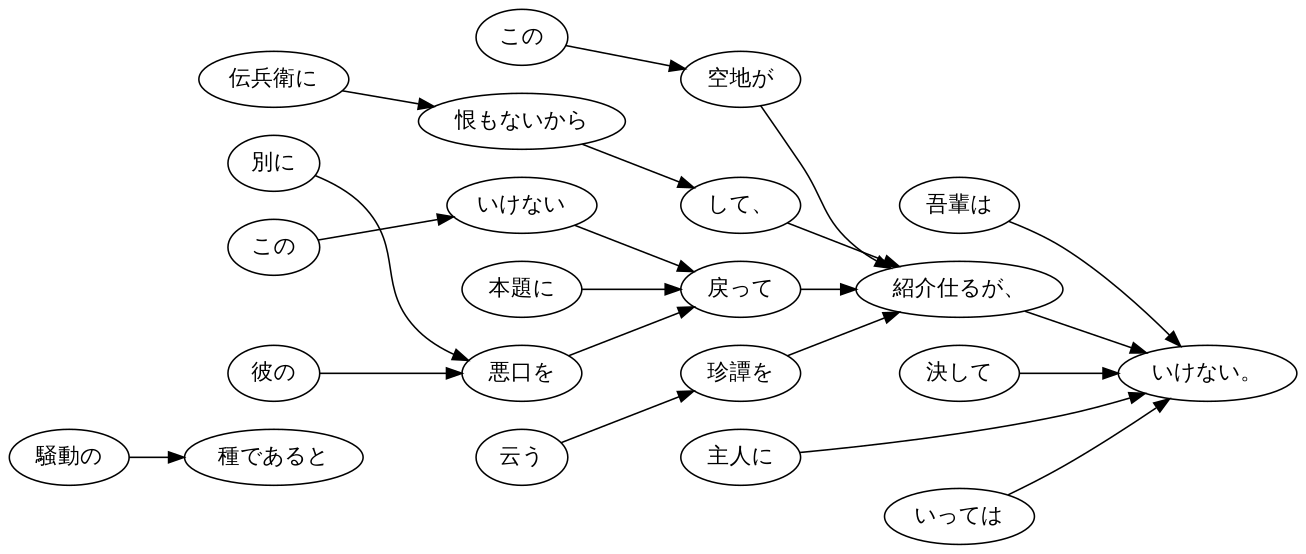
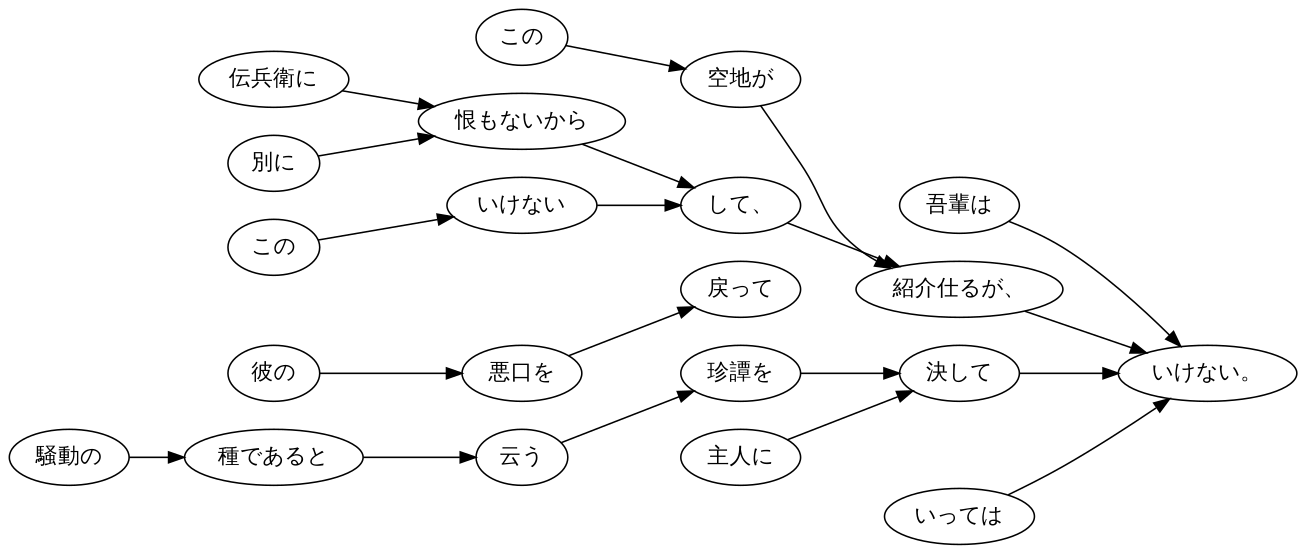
edge "いけない" -> "戻って": now "いけない" -> "して、"
edge "別に" -> "悪口を": now "別に" -> "恨もないから"
node "本題に": removed
edge "戻って" -> "紹介仕るが、": removed
edge "珍譚を" -> "紹介仕るが、": now "珍譚を" -> "決して"
edge "主人に" -> "いけない。": now "主人に" -> "決して"
edge "種であると" -> "云う": added
